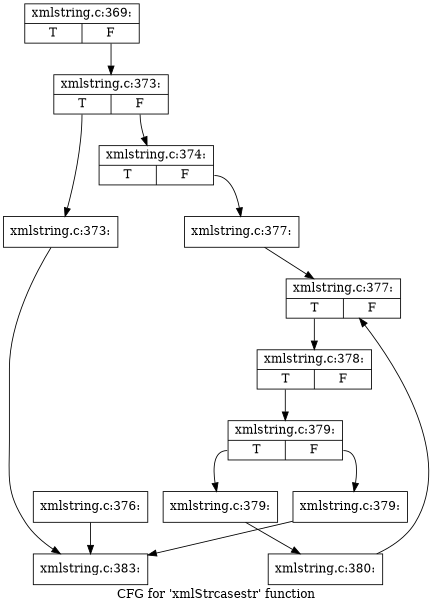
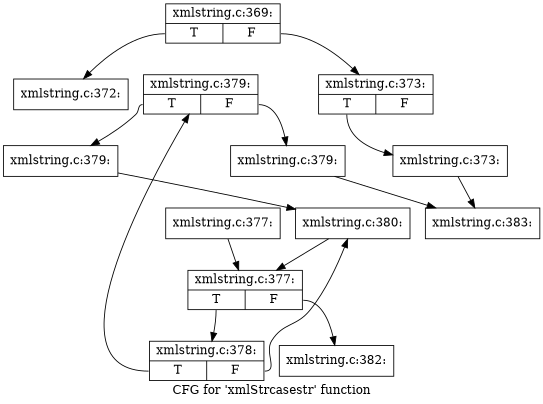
node "xmlstring.c:372:": added
node "xmlstring.c:374:": removed
edge "xmlstring.c:378:" -> "xmlstring.c:380:": added
node "xmlstring.c:382:": added
node "xmlstring.c:376:": removed
